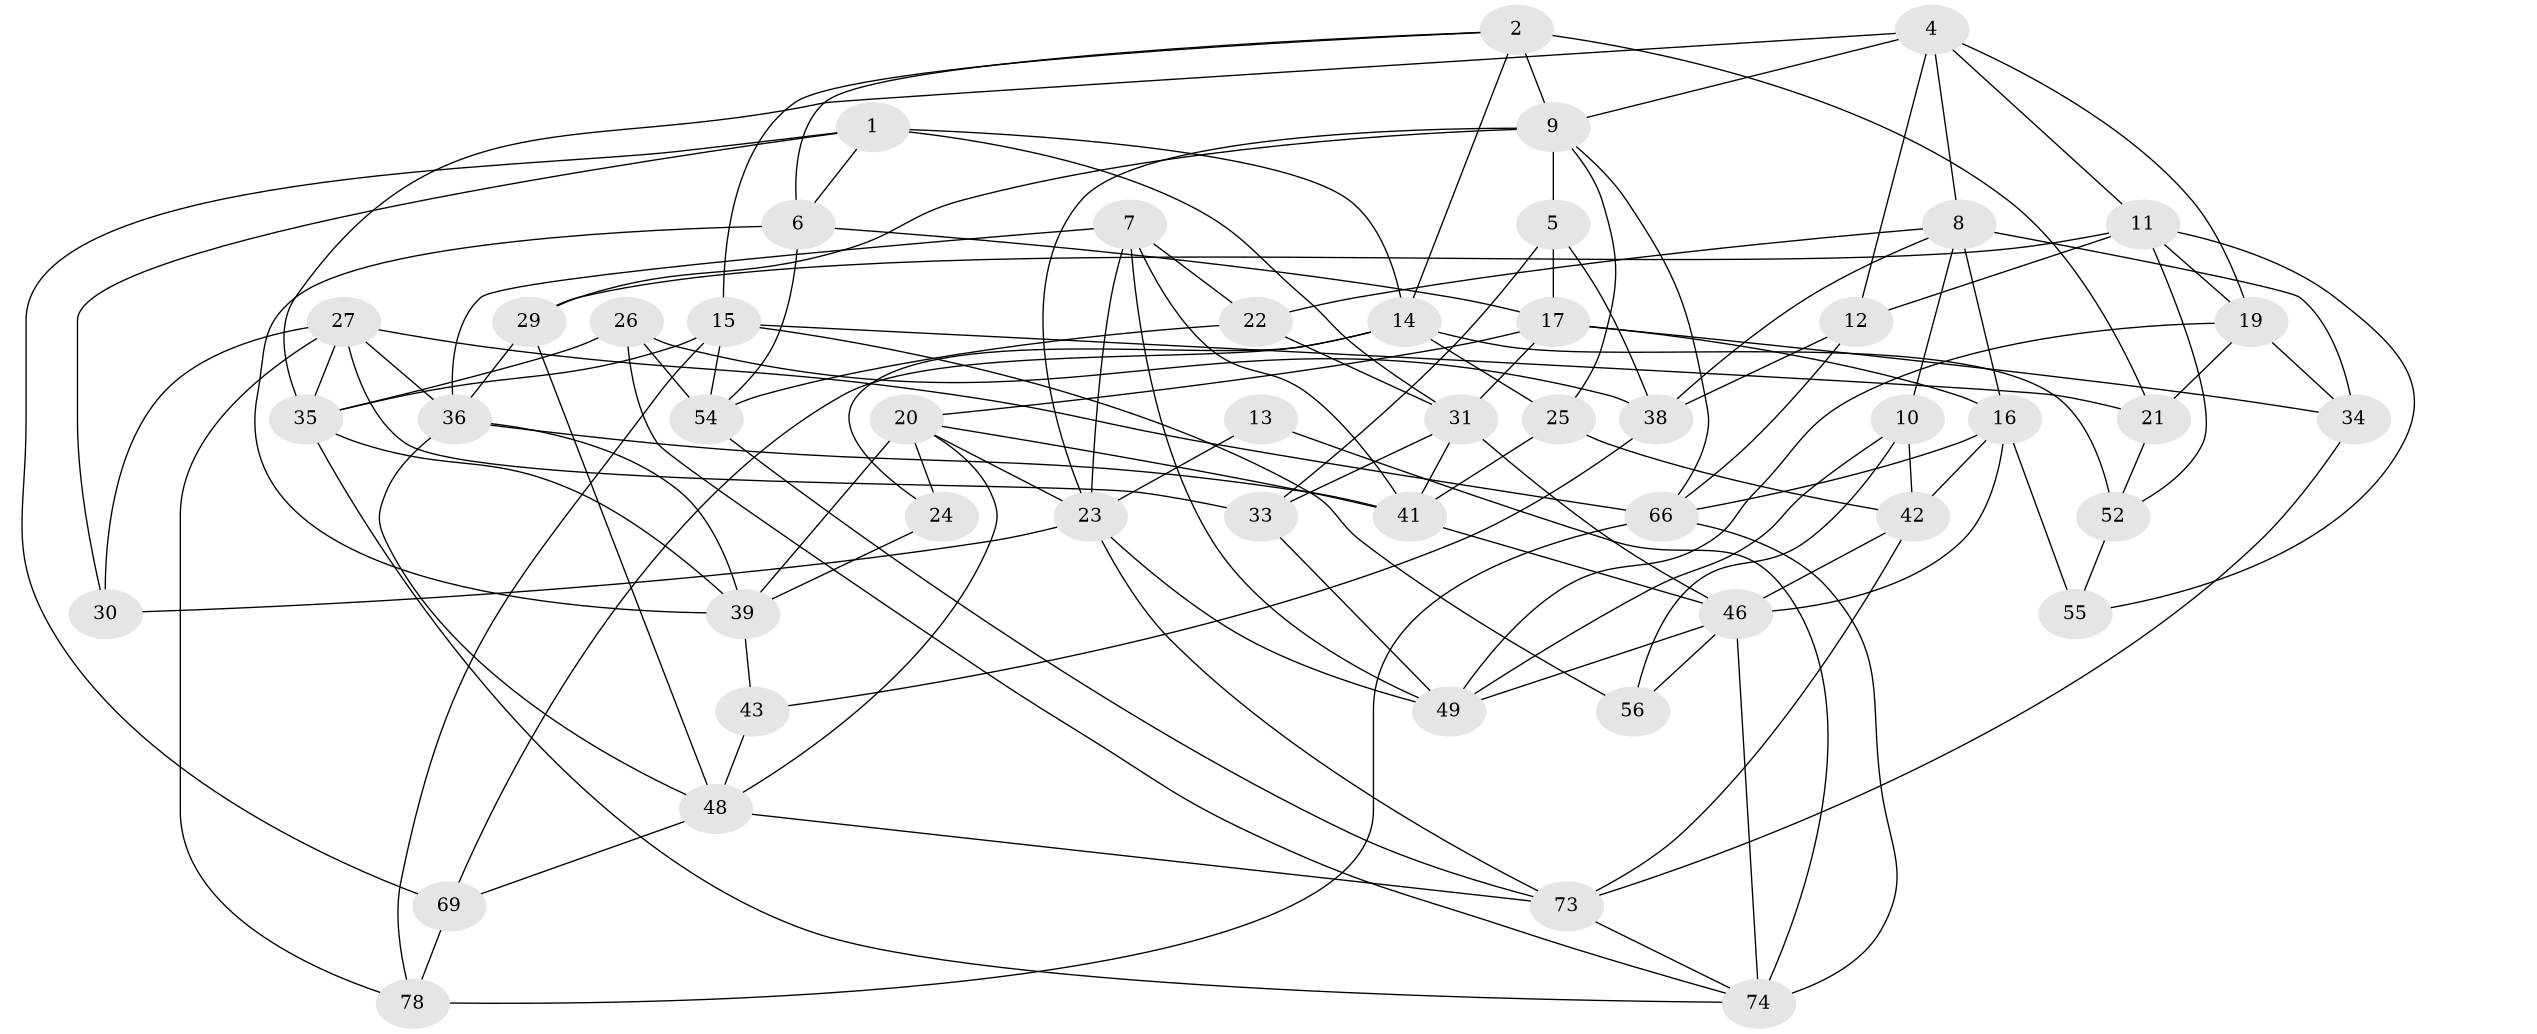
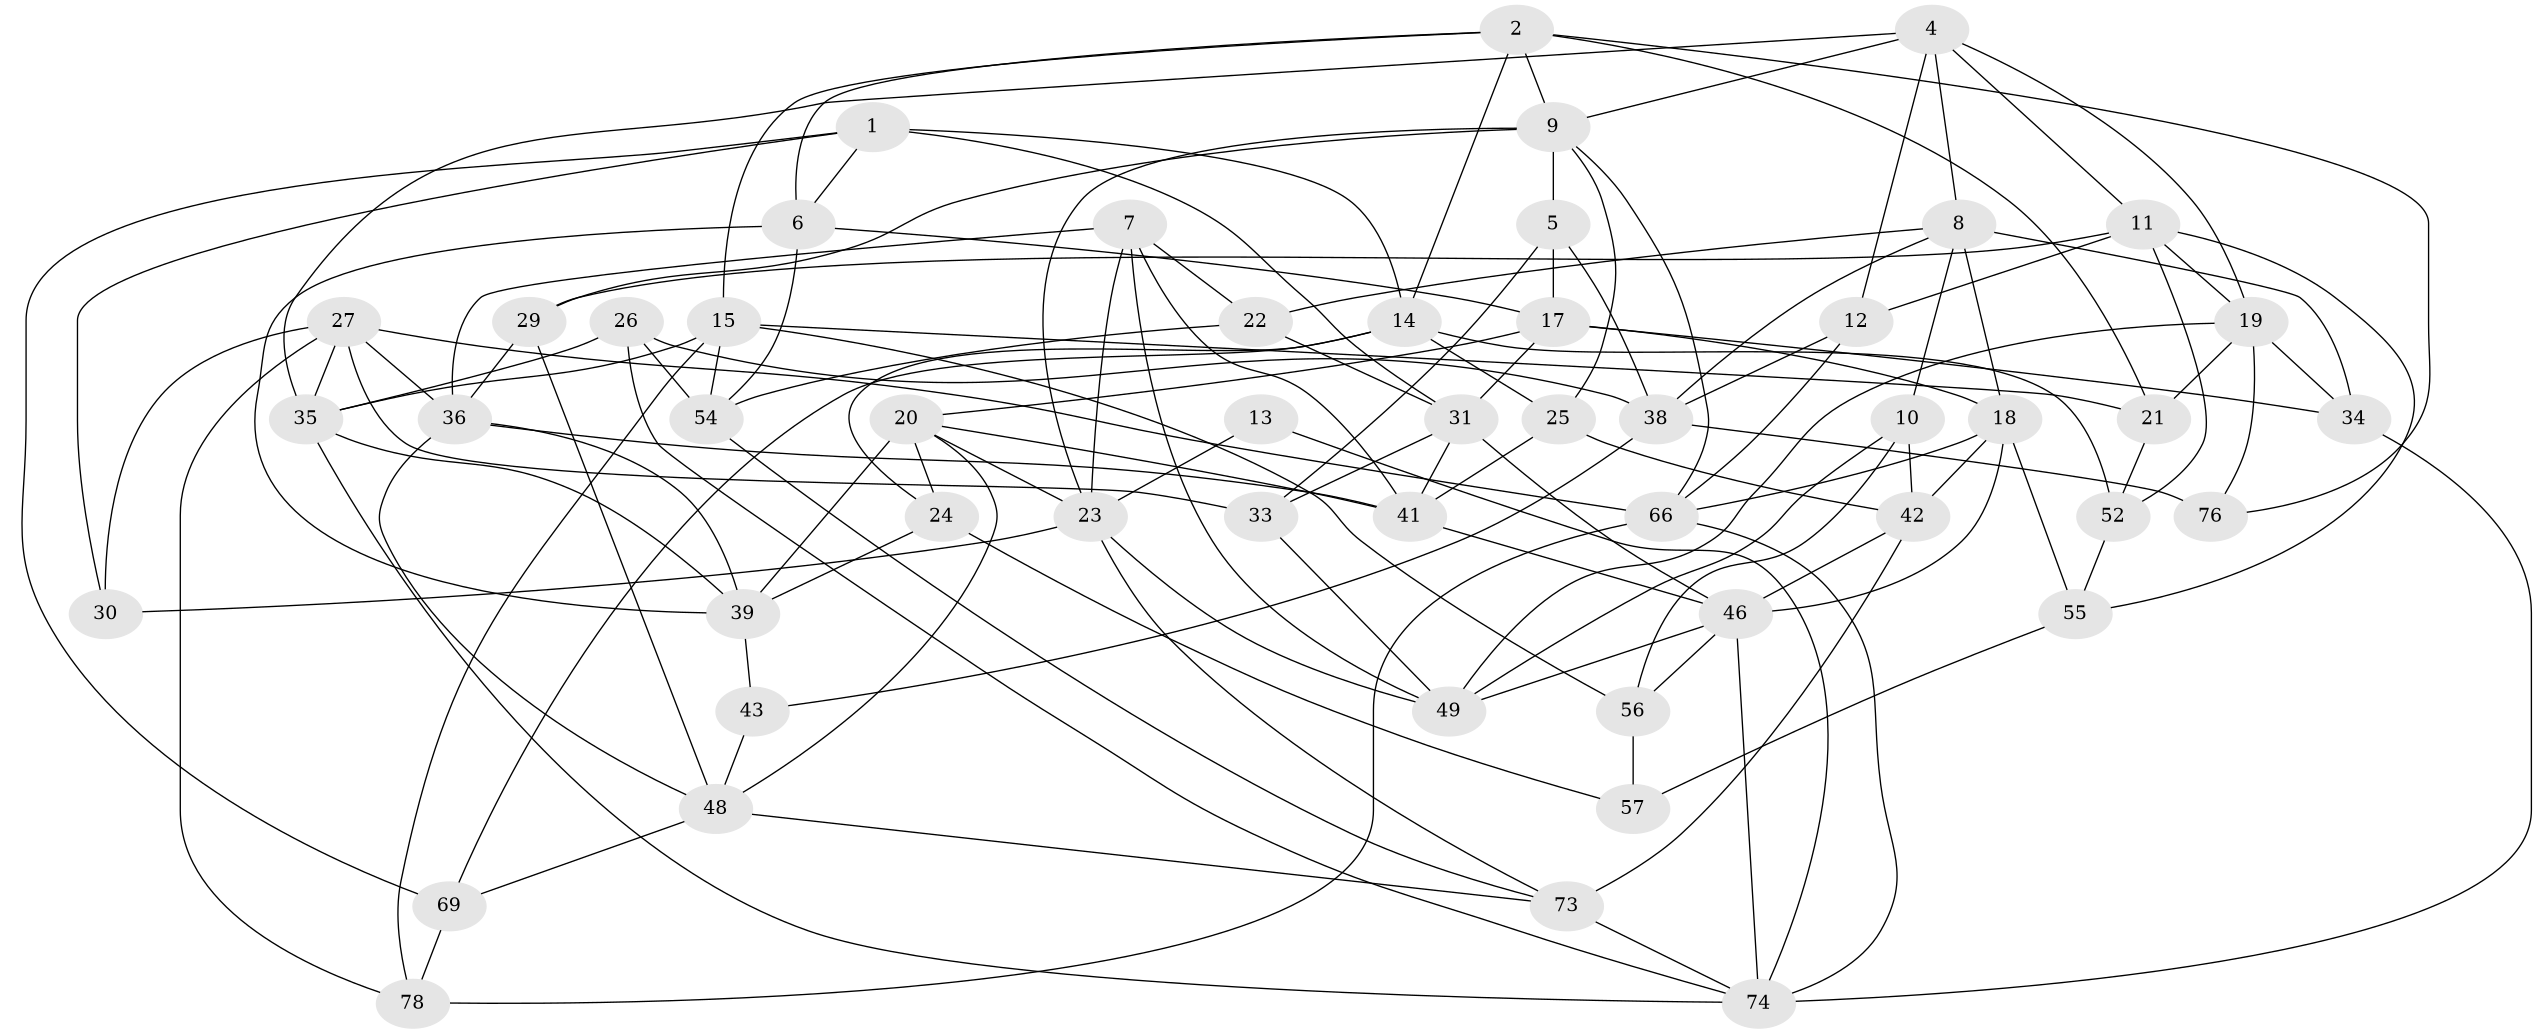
node "16": label "16" -> "18"
node "76": added
edge "34" -- "73": now "34" -- "74"
node "57": added
